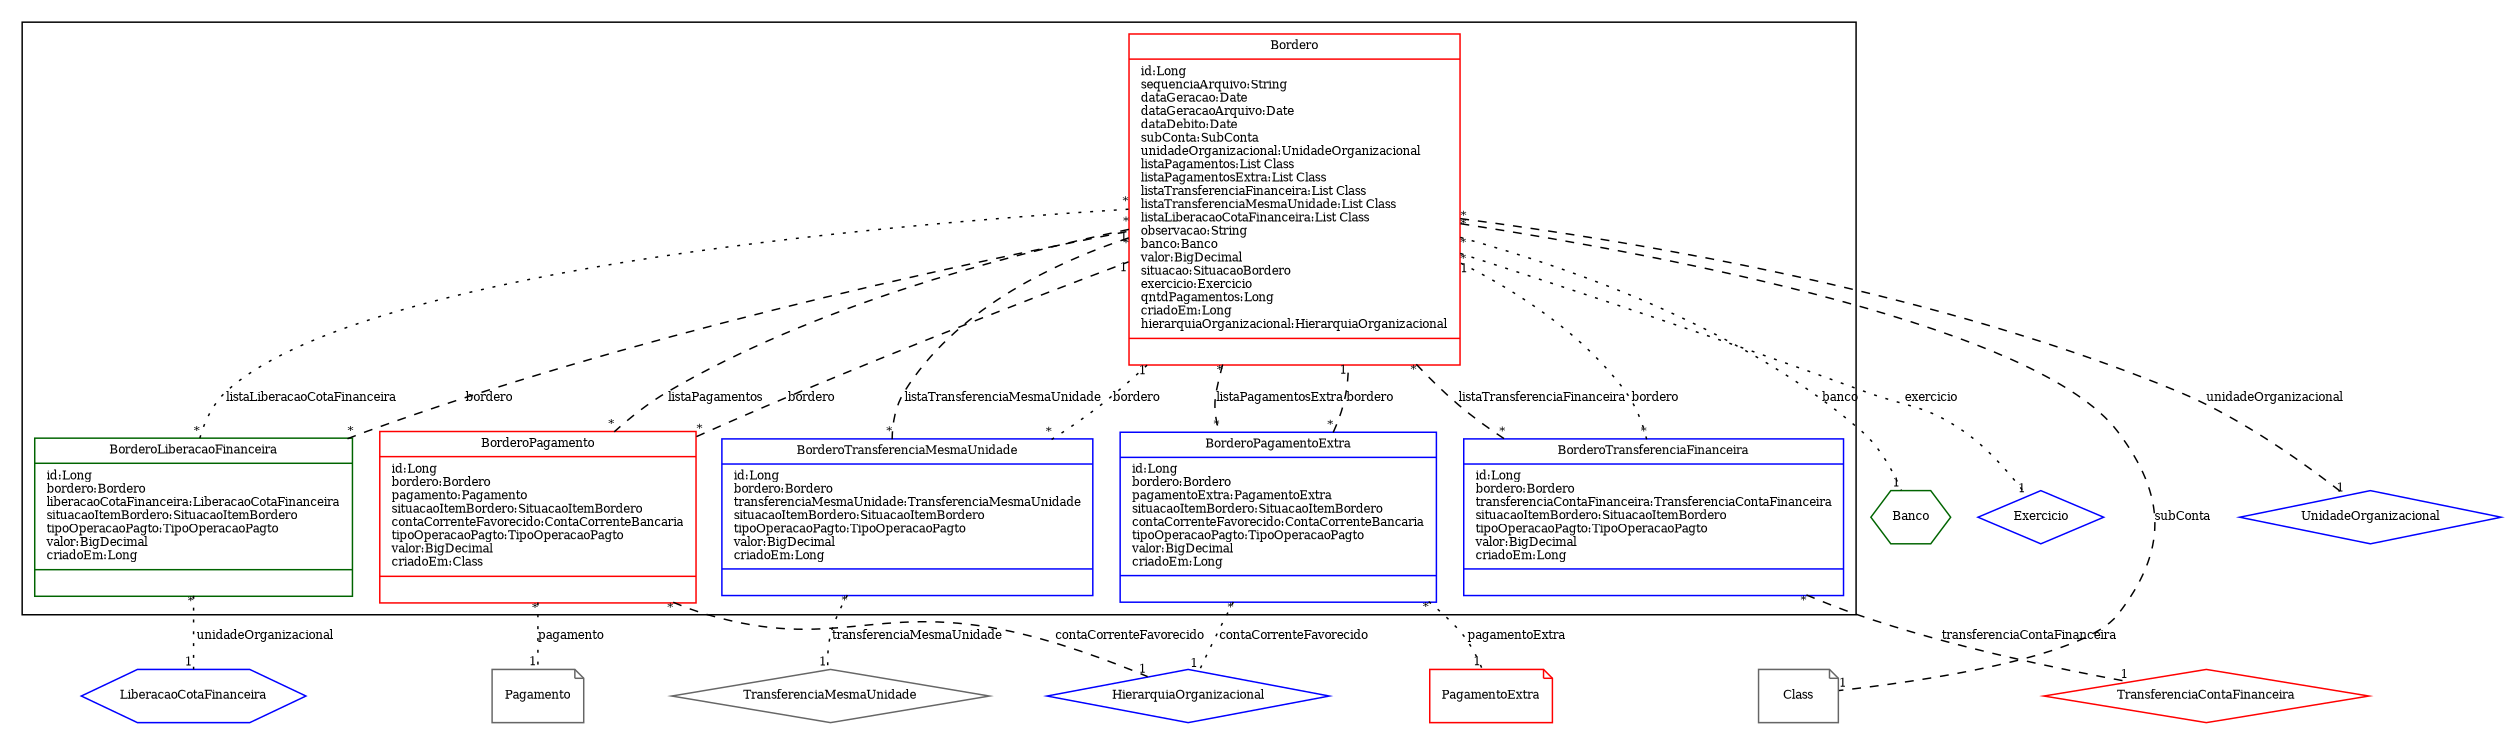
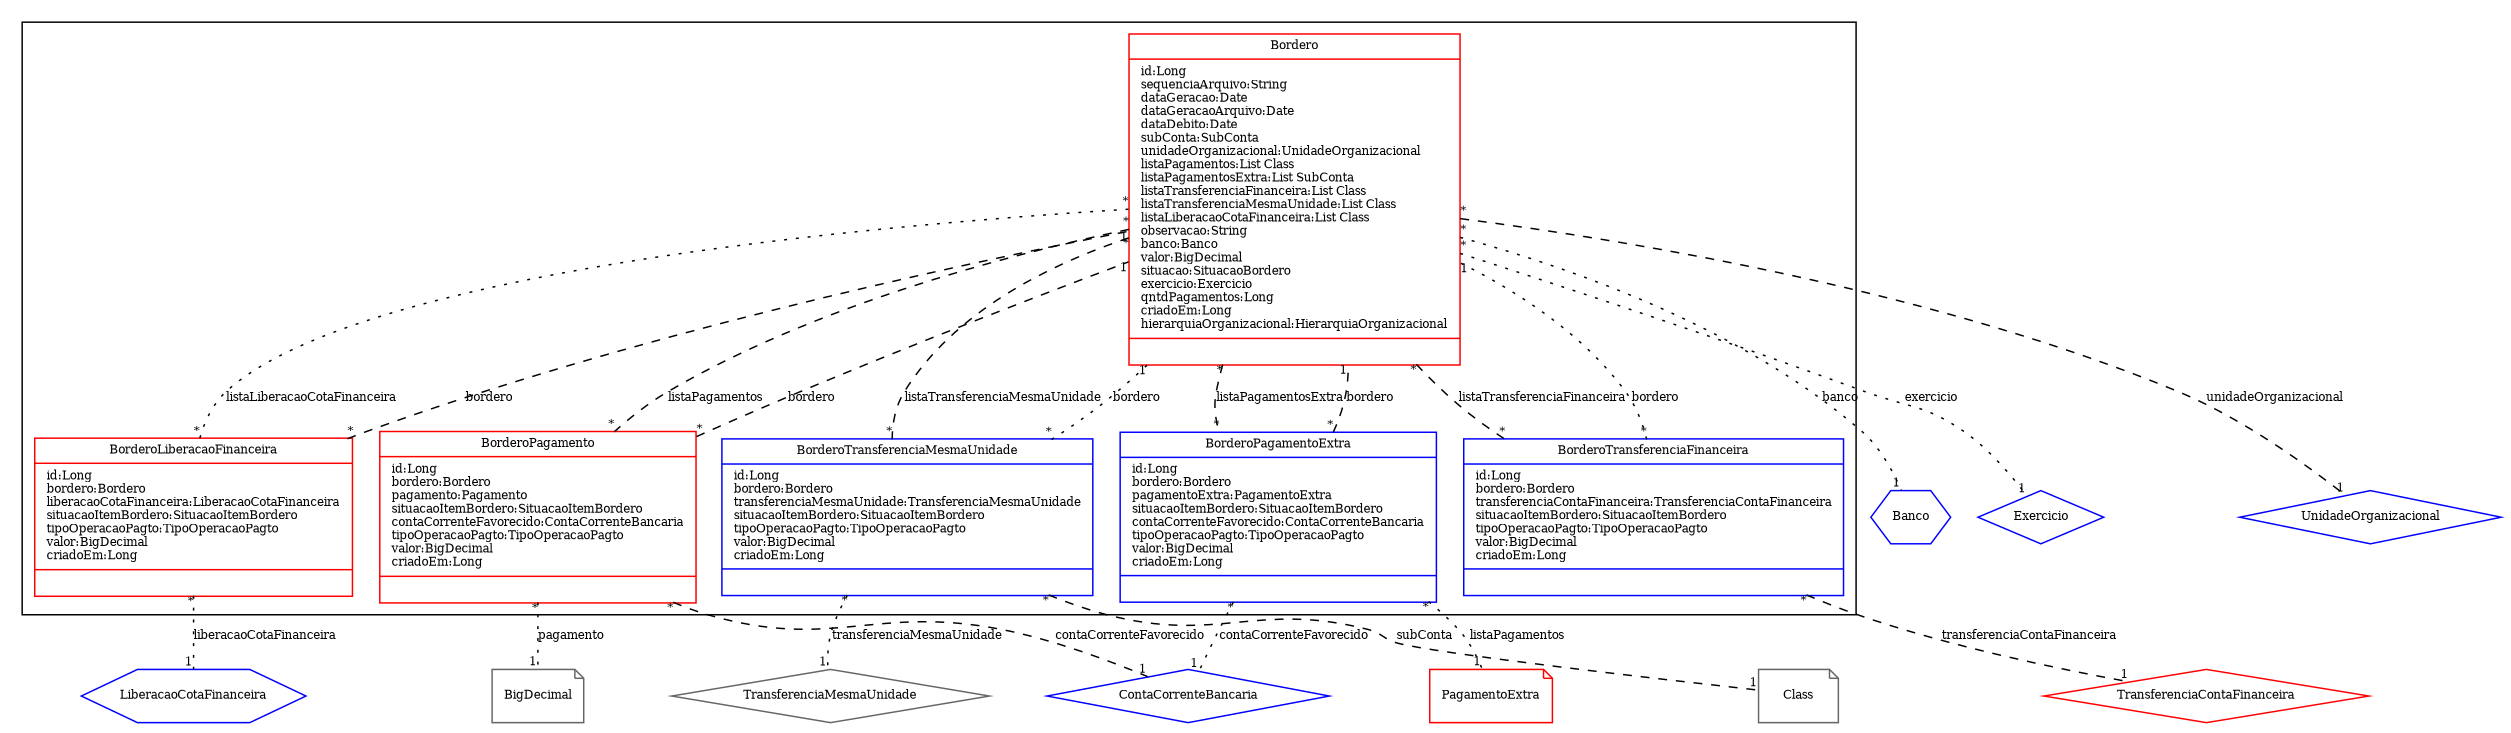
node "Bordero": text "listaPagamentosExtra:List Class" -> "listaPagamentosExtra:List SubConta"
edge "Bordero" -- "Class": now "BorderoTransferenciaMesmaUnidade" -- "Class"
node "BorderoLiberacaoFinanceira": color darkgreen -> red
node "Banco": color darkgreen -> blue
node "BorderoPagamento": text "criadoEm:Class" -> "criadoEm:Long"
edge "BorderoLiberacaoFinanceira" -- "LiberacaoCotaFinanceira": label "unidadeOrganizacional" -> "liberacaoCotaFinanceira"
edge "BorderoPagamentoExtra" -- "PagamentoExtra": label "pagamentoExtra" -> "listaPagamentos"
node "Pagamento": label "Pagamento" -> "BigDecimal"
node "HierarquiaOrganizacional": label "HierarquiaOrganizacional" -> "ContaCorrenteBancaria"
